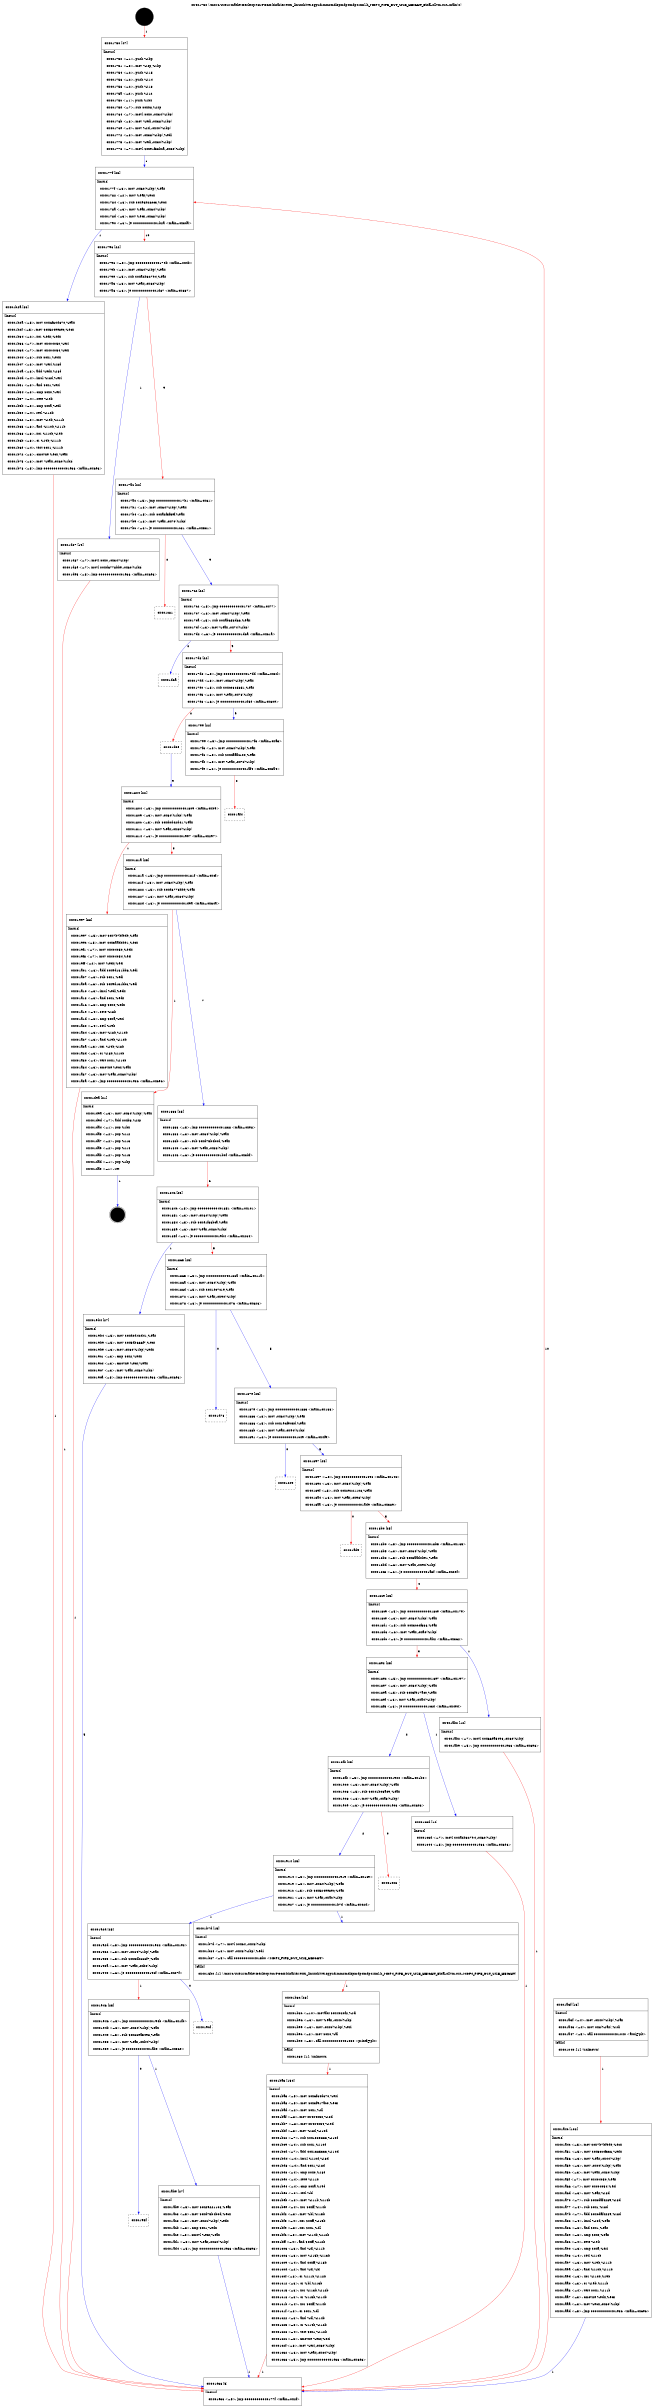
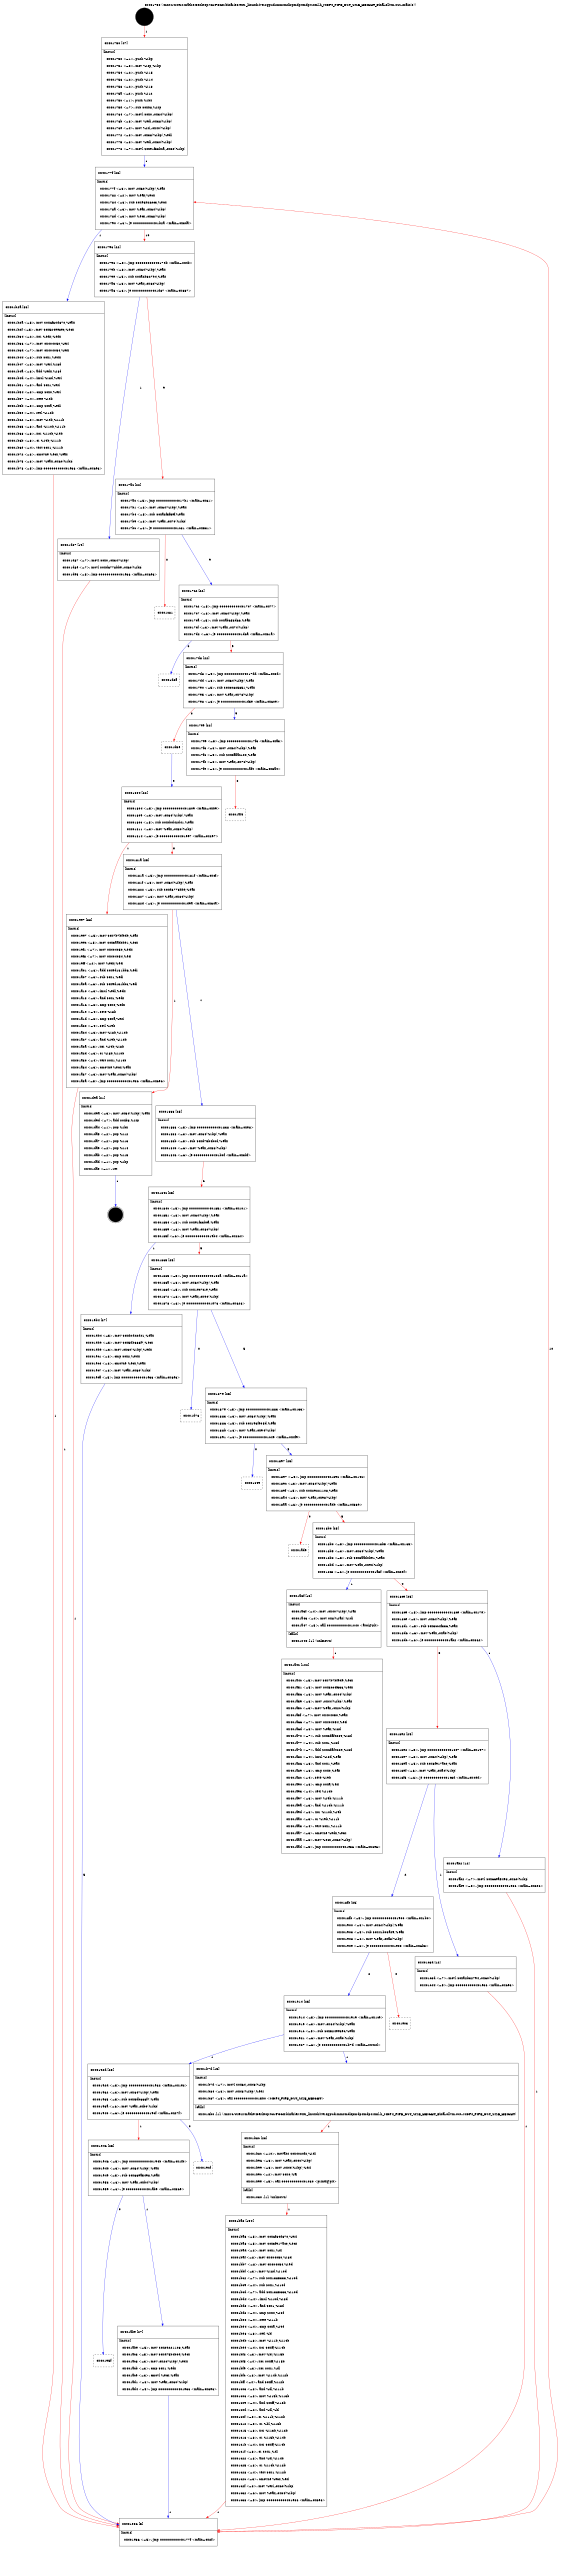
edge "0x4018b0 [25]" -> "0x401a3f [13]": added, label "1"
edge "0x401a4c [102]" -> "0x401e36 [5]": removed, label "1"
